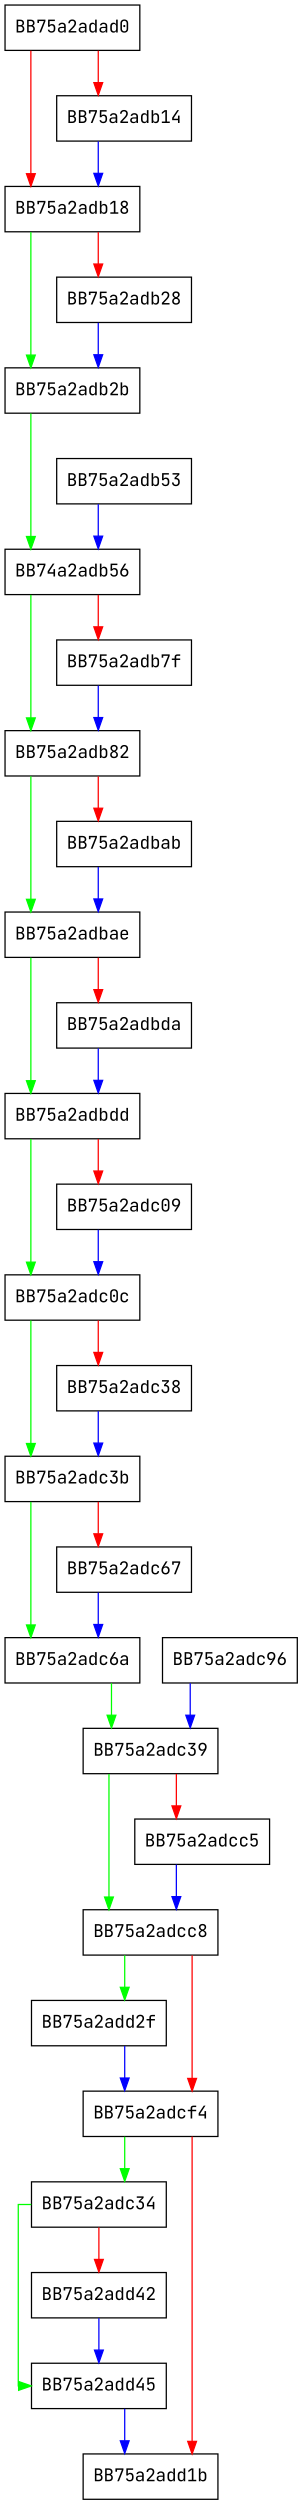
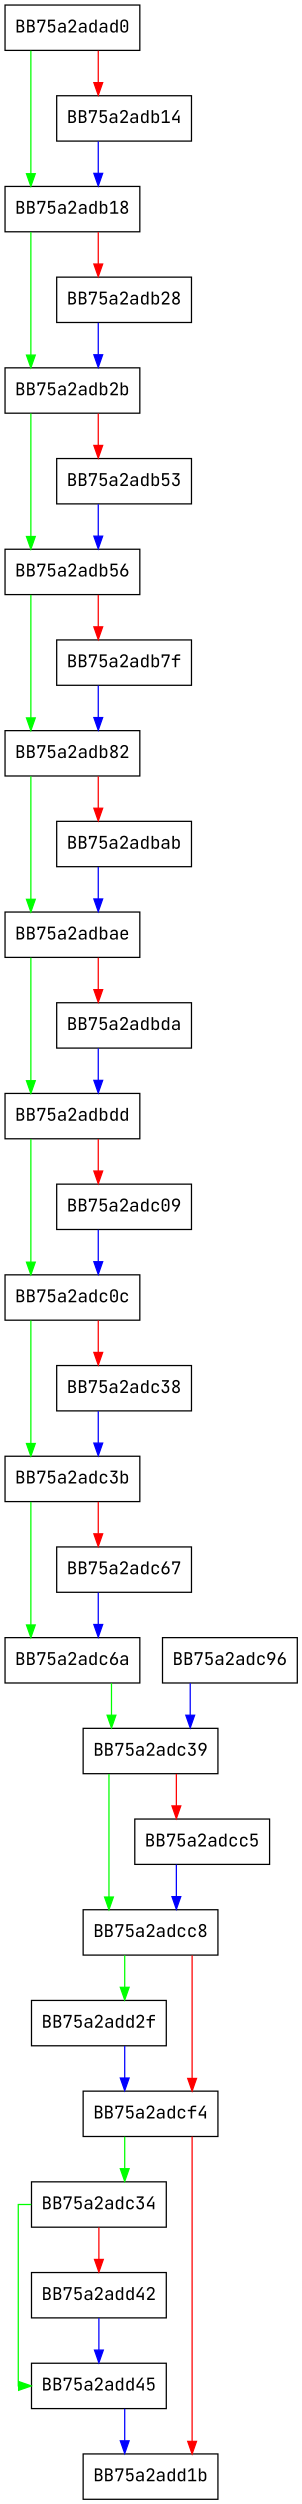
edge "BB75a2adad0" -> "BB75a2adb18": color red -> green
edge "BB75a2adb2b" -> "BB75a2adb53": added
node "BB74a2adb56": label "BB74a2adb56" -> "BB75a2adb56"
